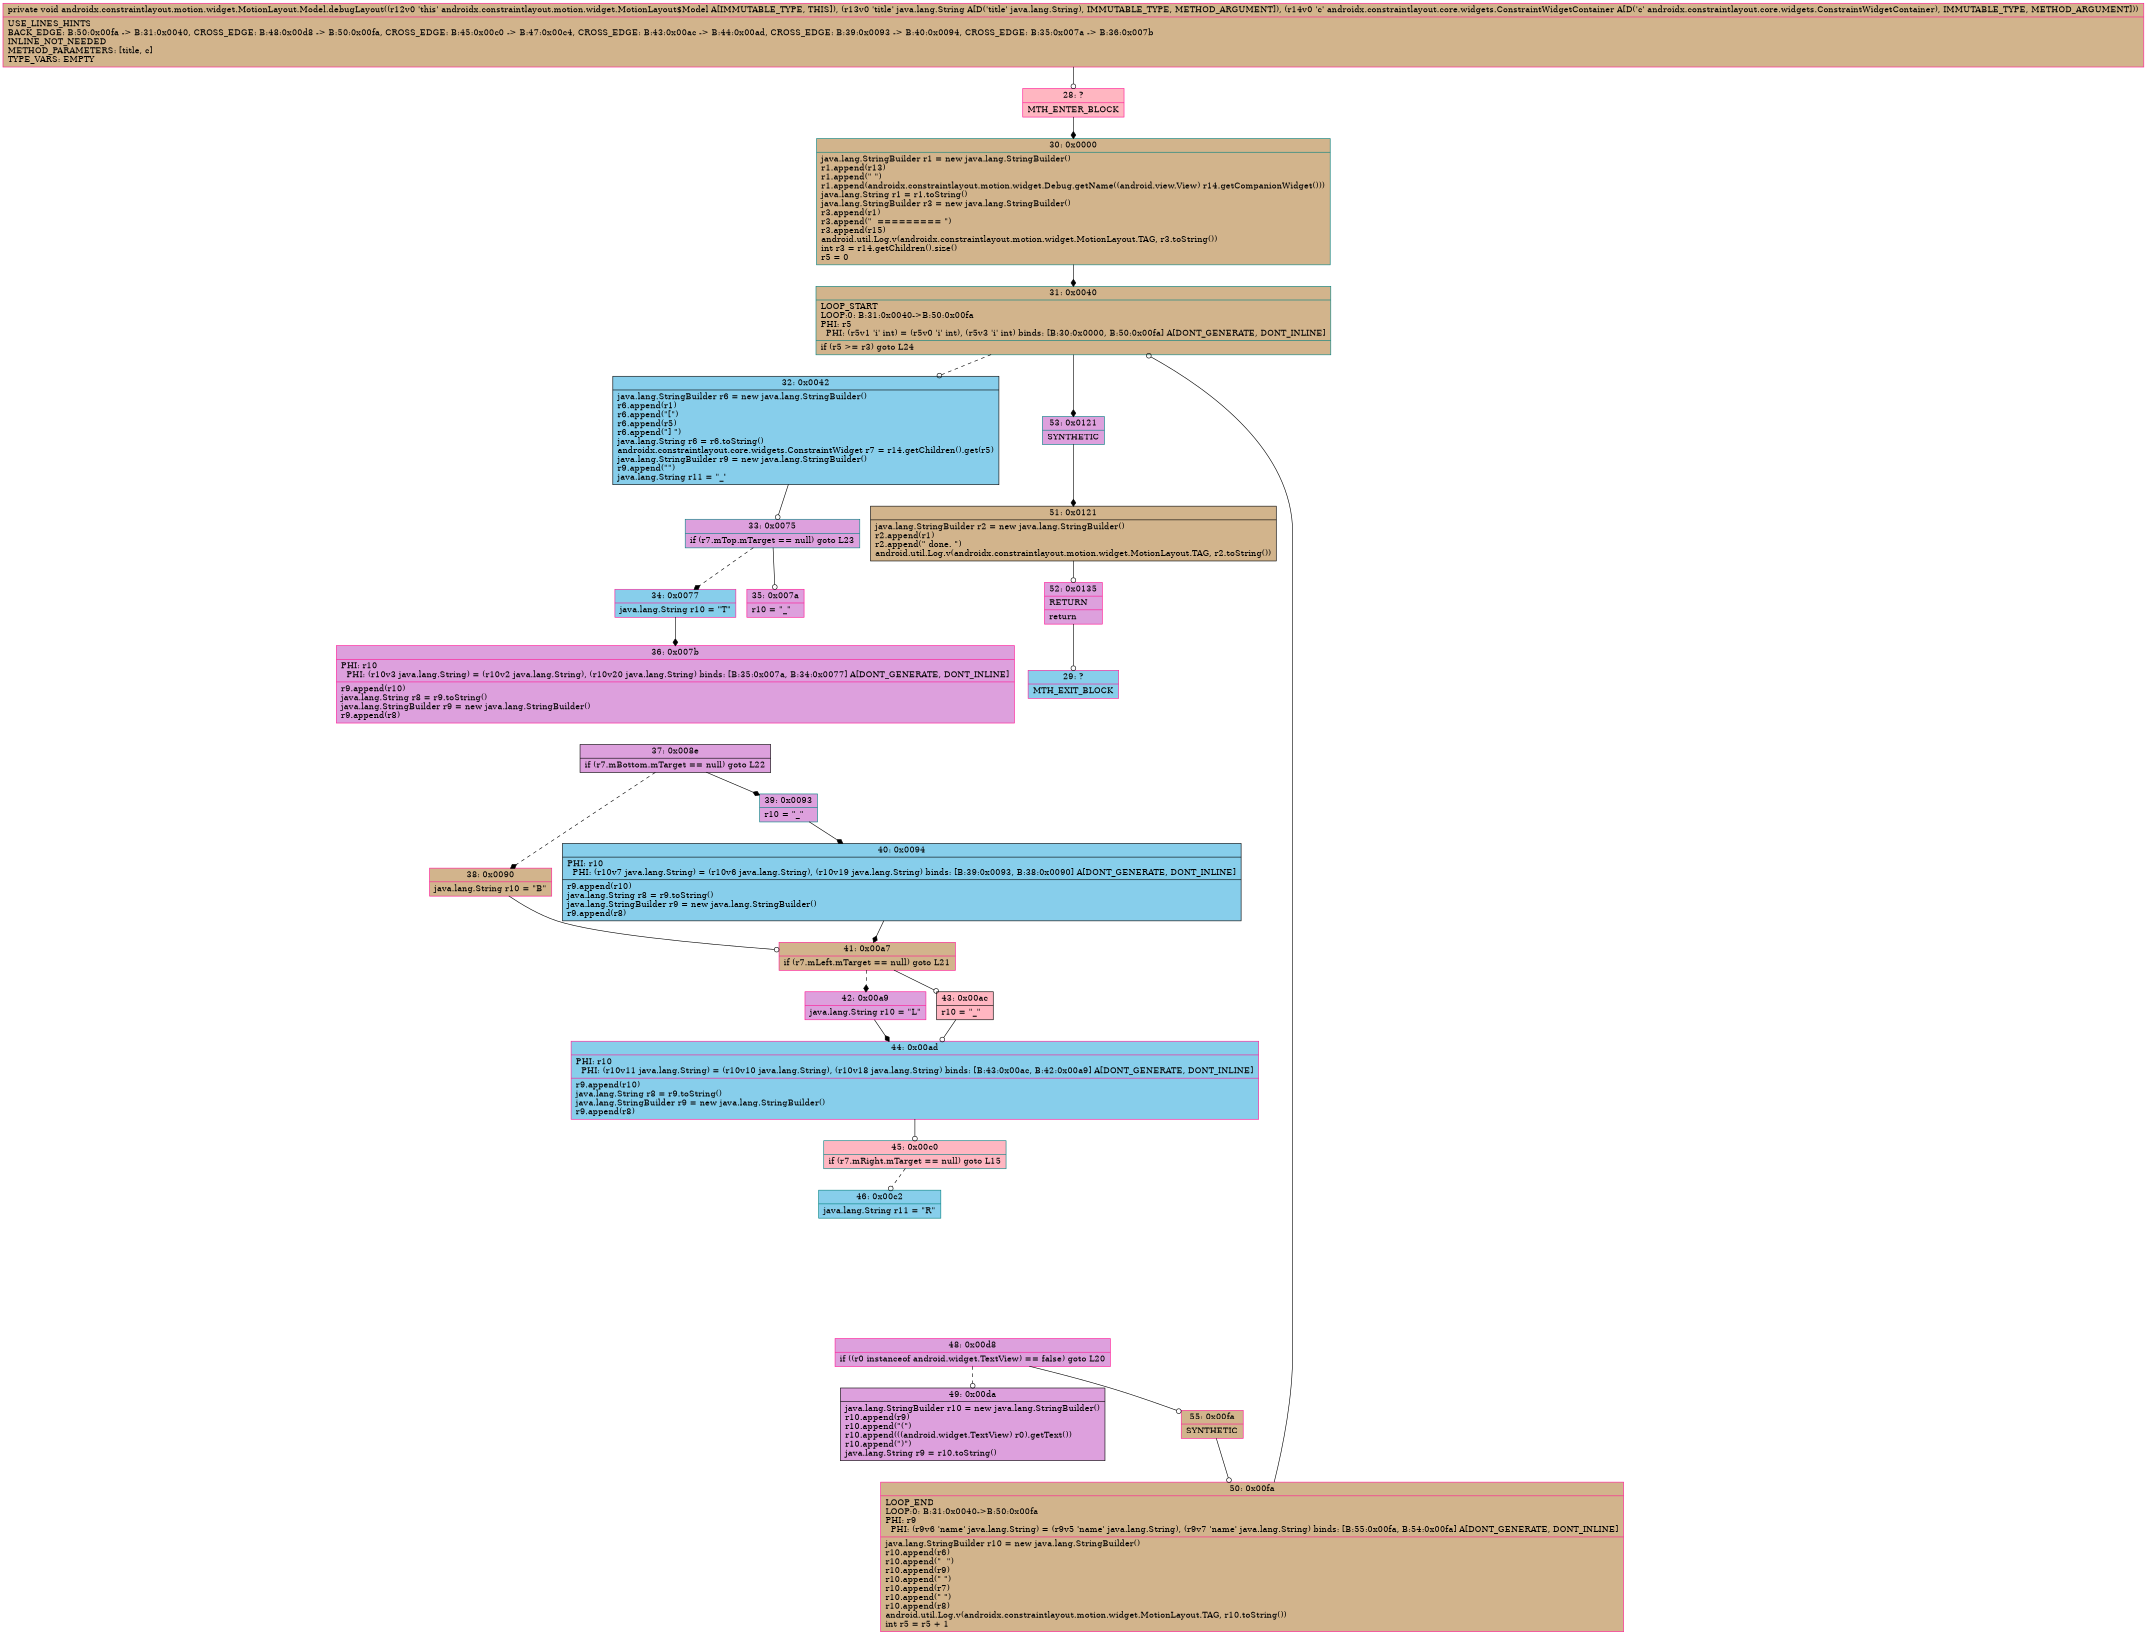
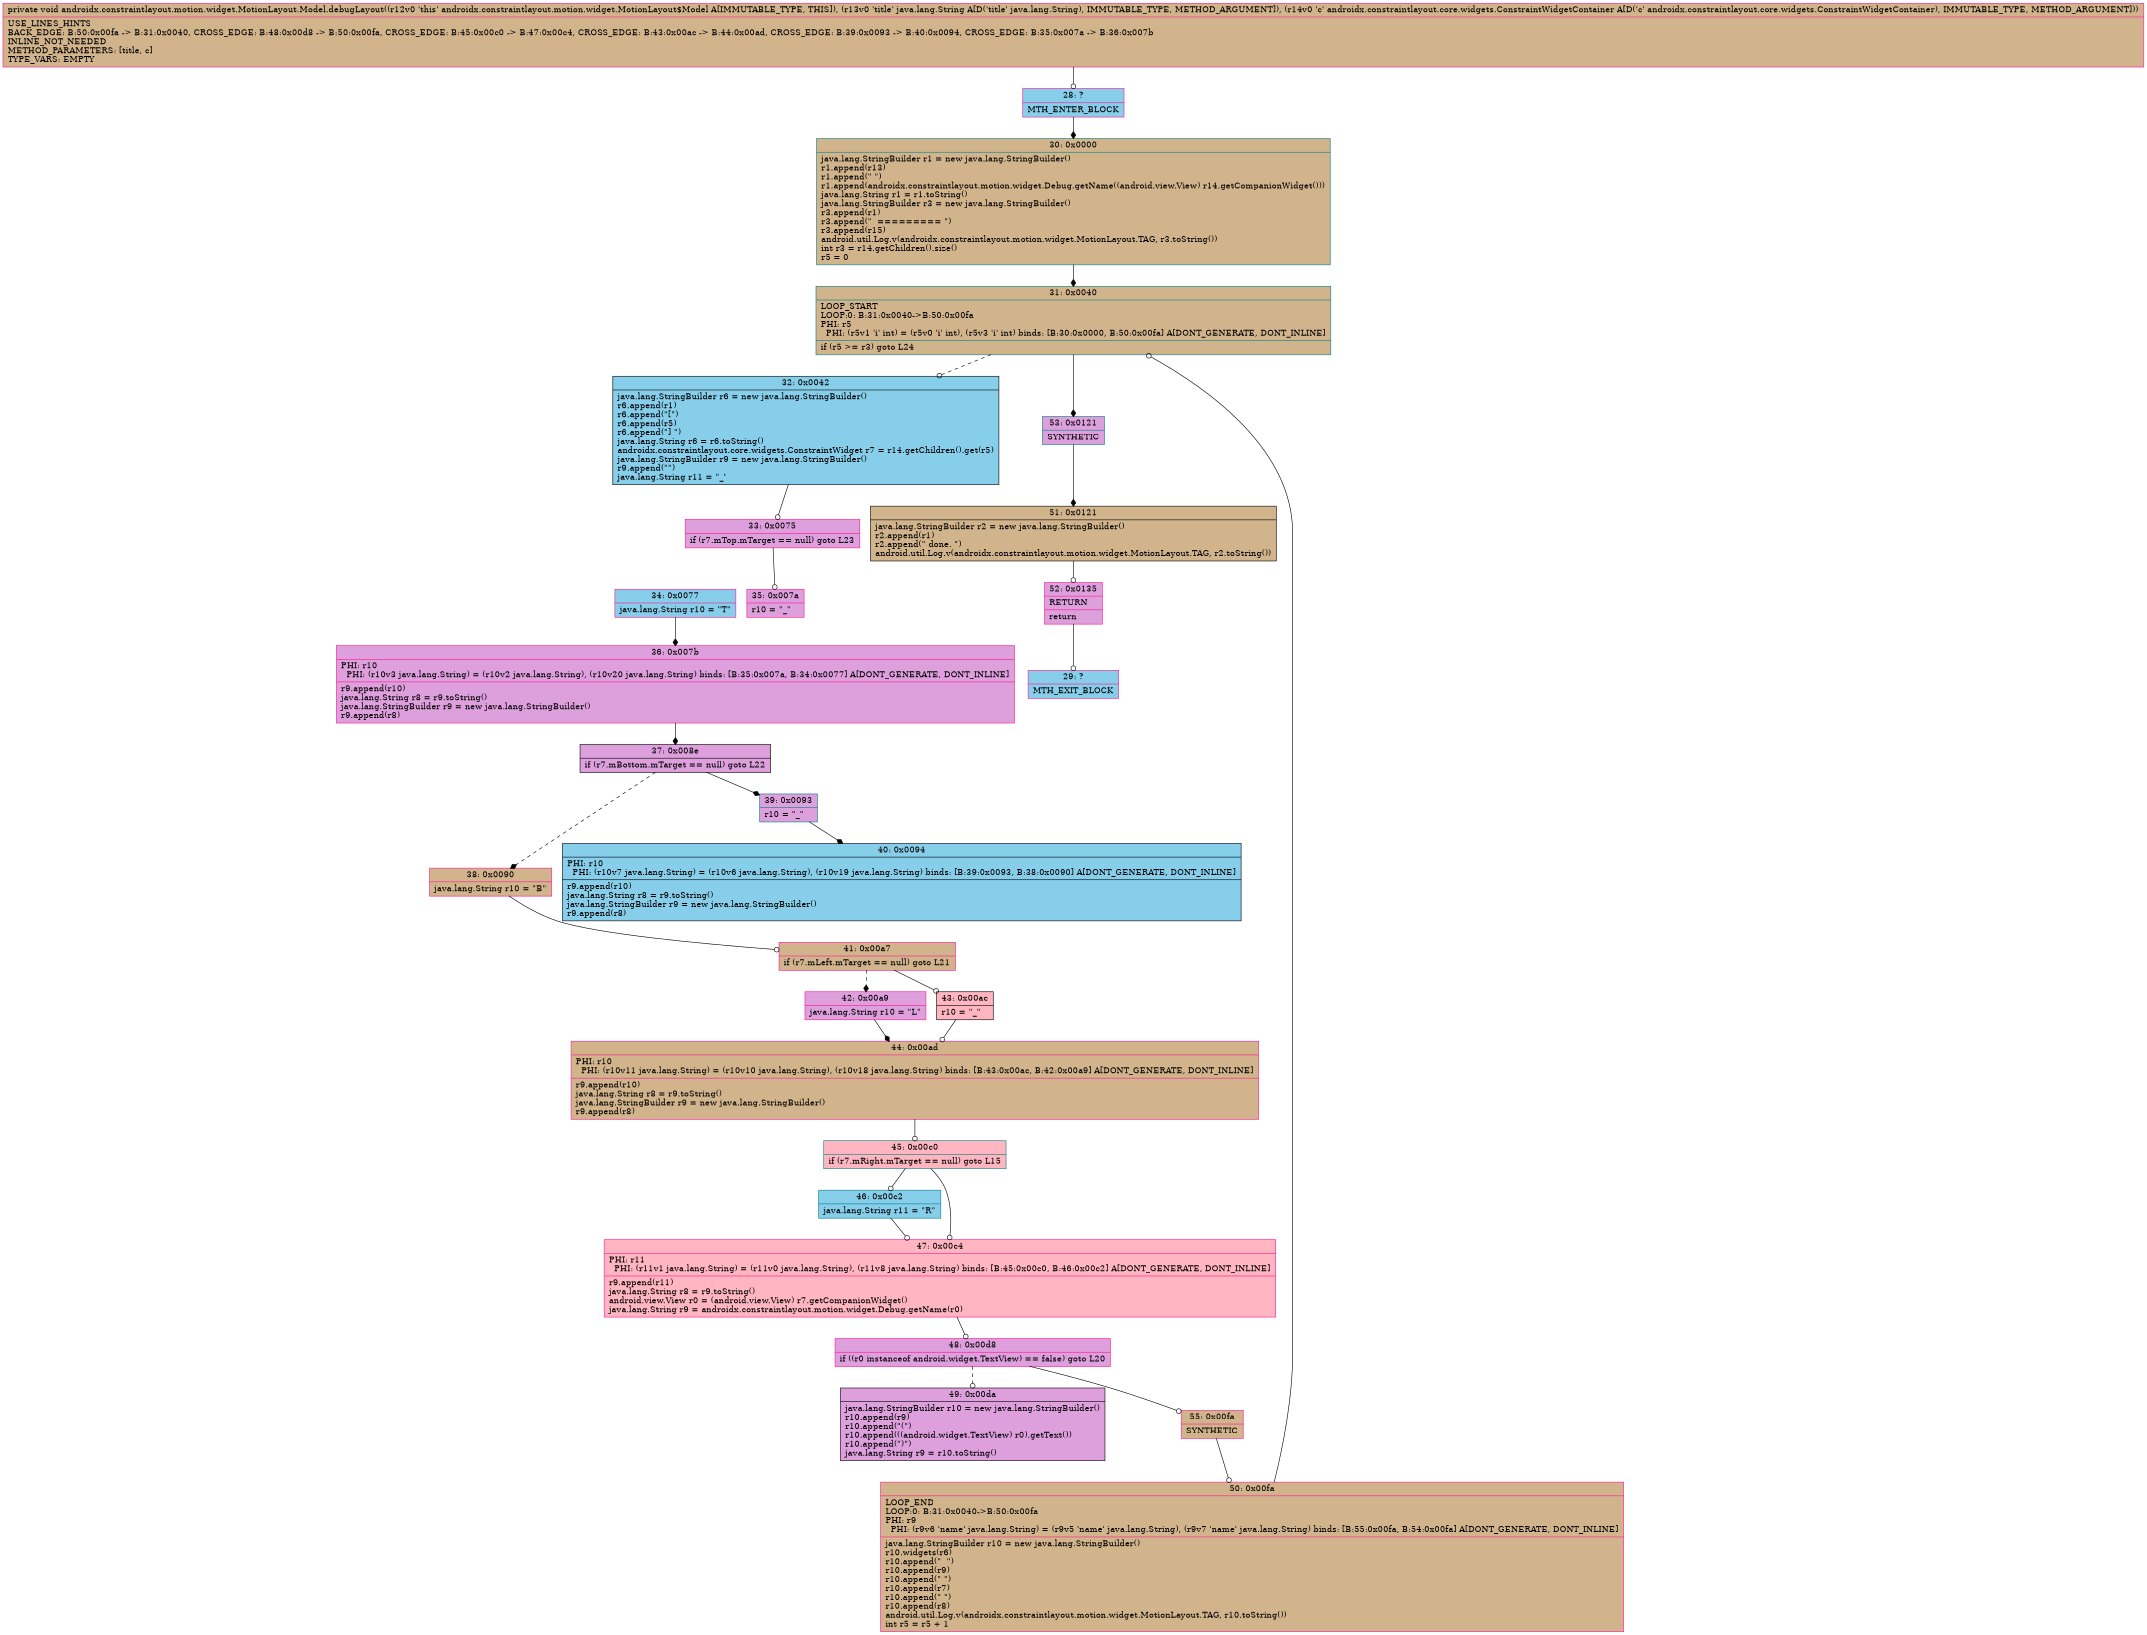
node "28: ?": fillcolor lightpink -> skyblue
node "33: 0x0075": color teal -> deeppink
edge "33: 0x0075" -> "34: 0x0077": removed
edge "36: 0x007b" -> "37: 0x008e": added
edge "40: 0x0094" -> "41: 0x00a7": removed
node "44: 0x00ad": fillcolor skyblue -> tan
edge "45: 0x00c0" -> "46: 0x00c2": style dashed -> solid
node "47: 0x00c4": added
node "50: 0x00fa": text "r10.append(r6)" -> "r10.widgets(r6)"
